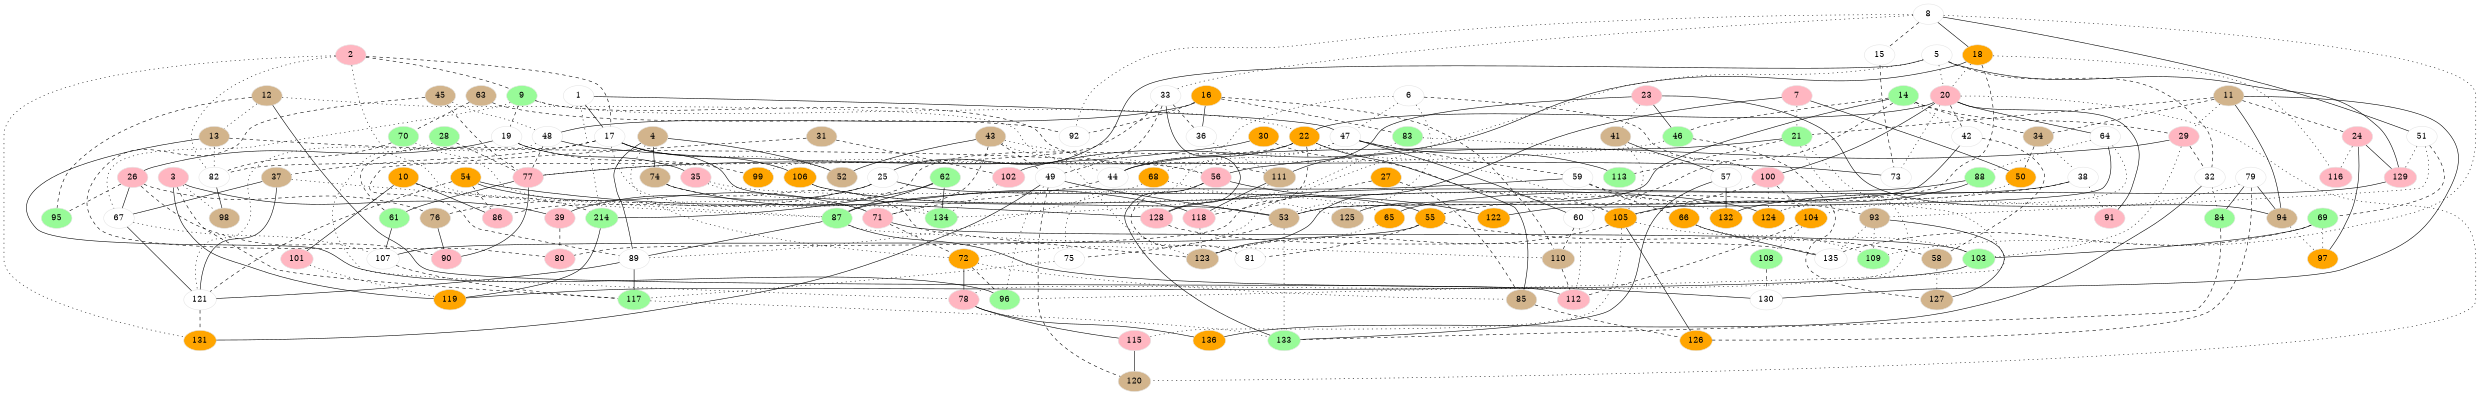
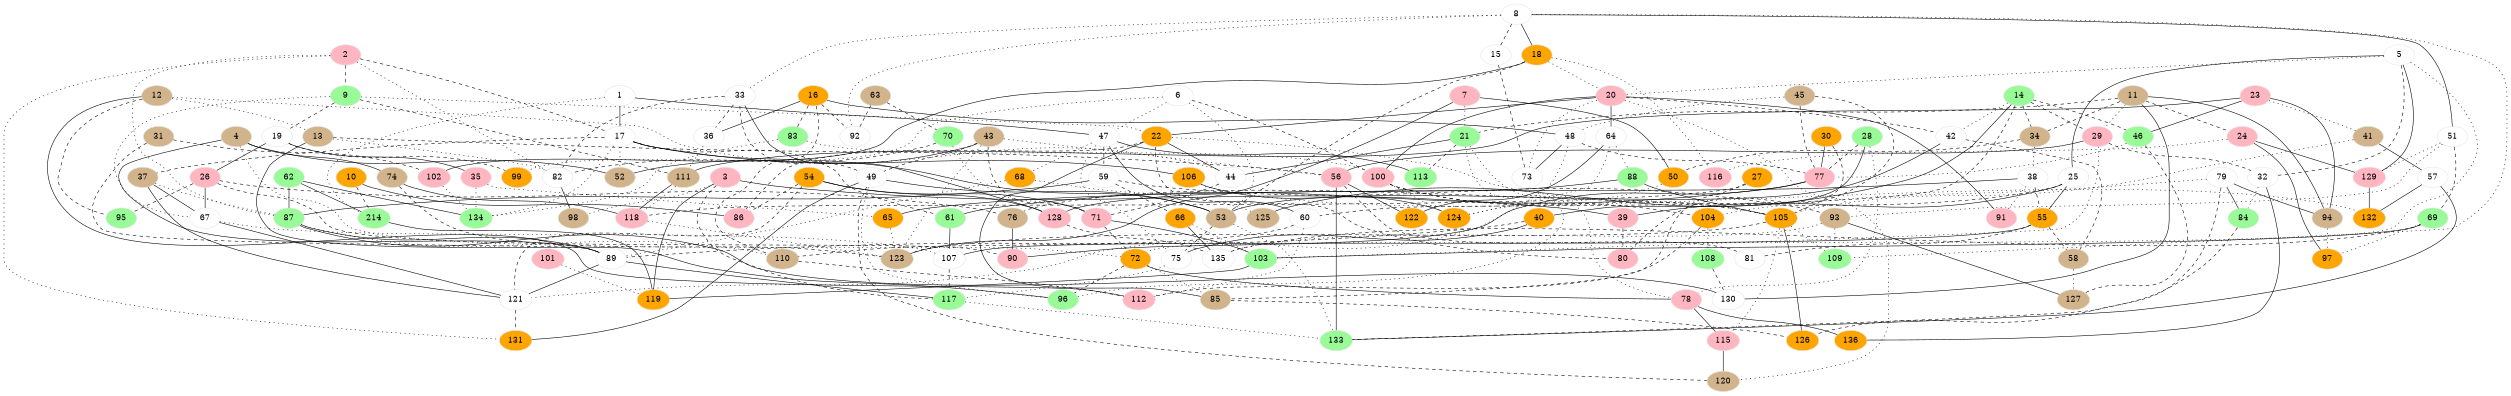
node "40": added
edge "10" -- "101": removed
